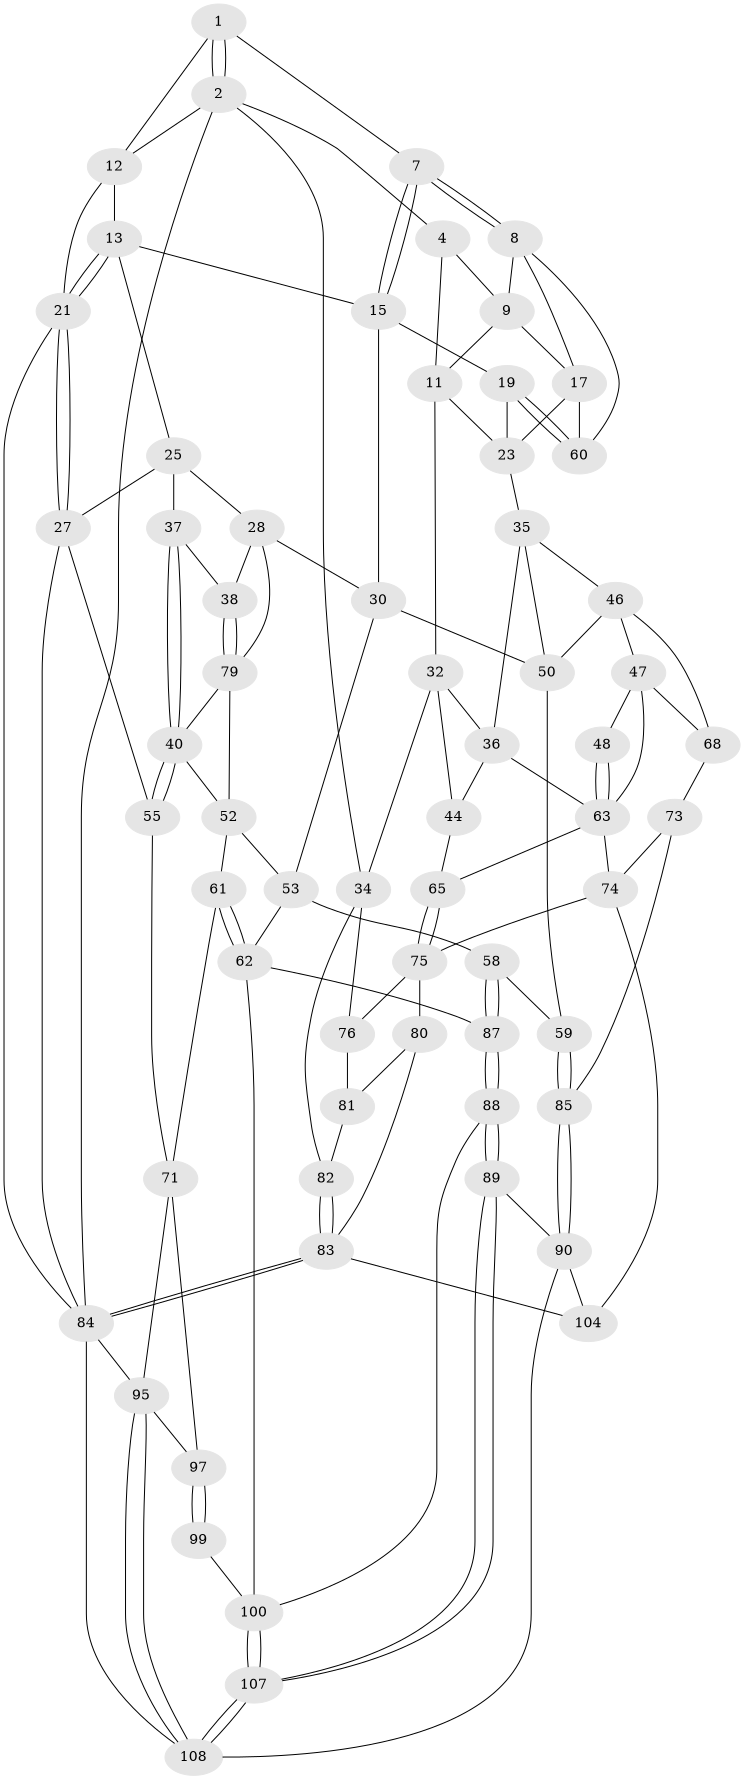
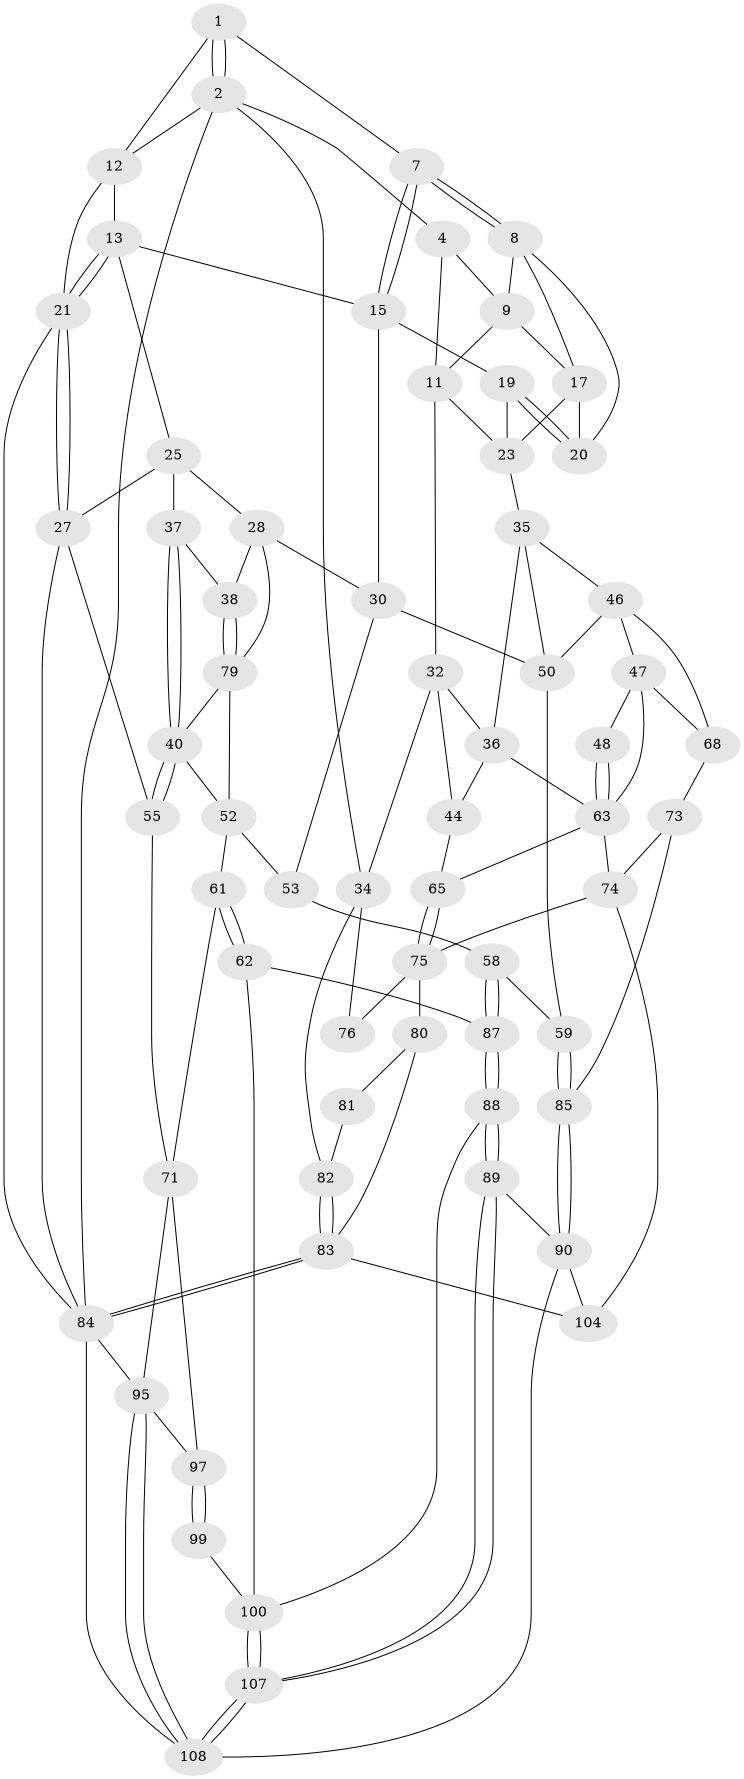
node "60": label "60" -> "20"
edge "53" -- "62": removed
edge "76" -- "81": removed
